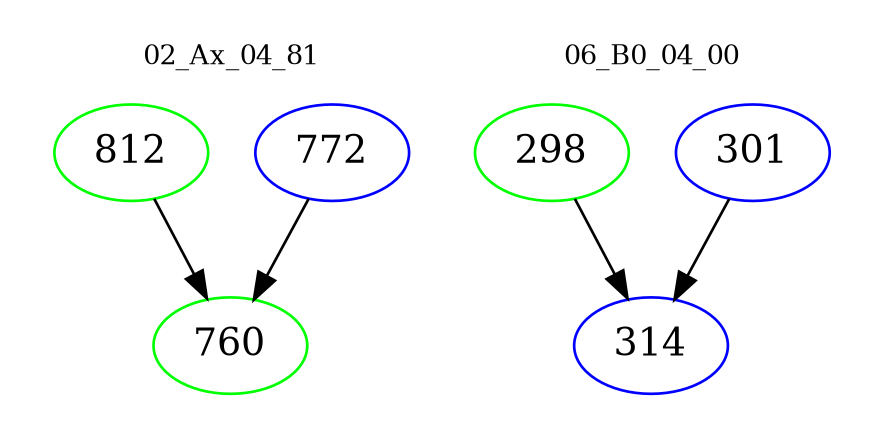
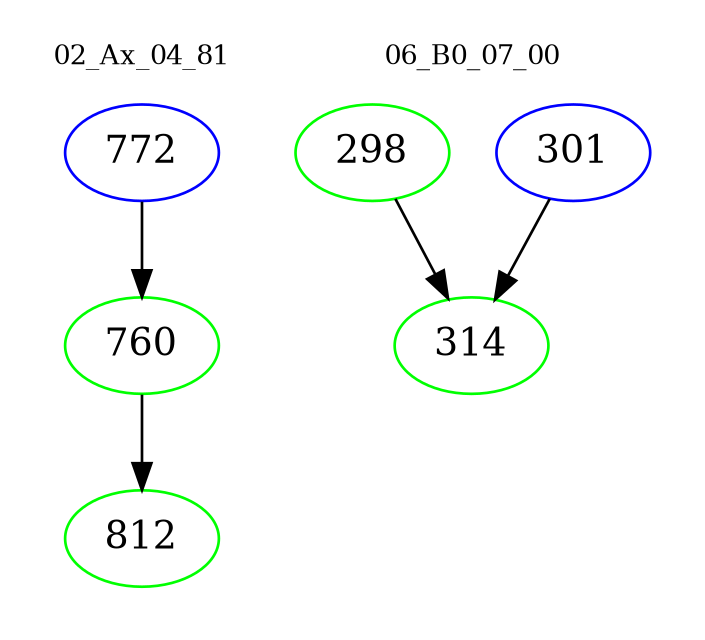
cluster "06_B0_04_00": label "06_B0_04_00" -> "06_B0_07_00"
edge "812" -> "760": reversed
node "314": color blue -> green
